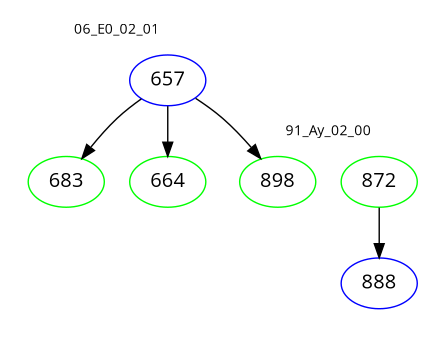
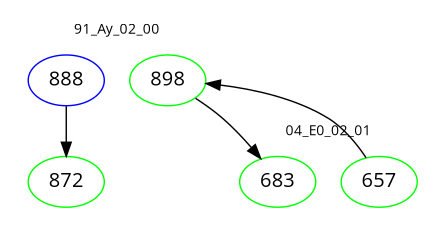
cluster "06_E0_02_01": label "06_E0_02_01" -> "04_E0_02_01"
node "657": color blue -> green
edge "657" -> "683": now "898" -> "683"
node "664": removed
edge "872" -> "888": reversed
